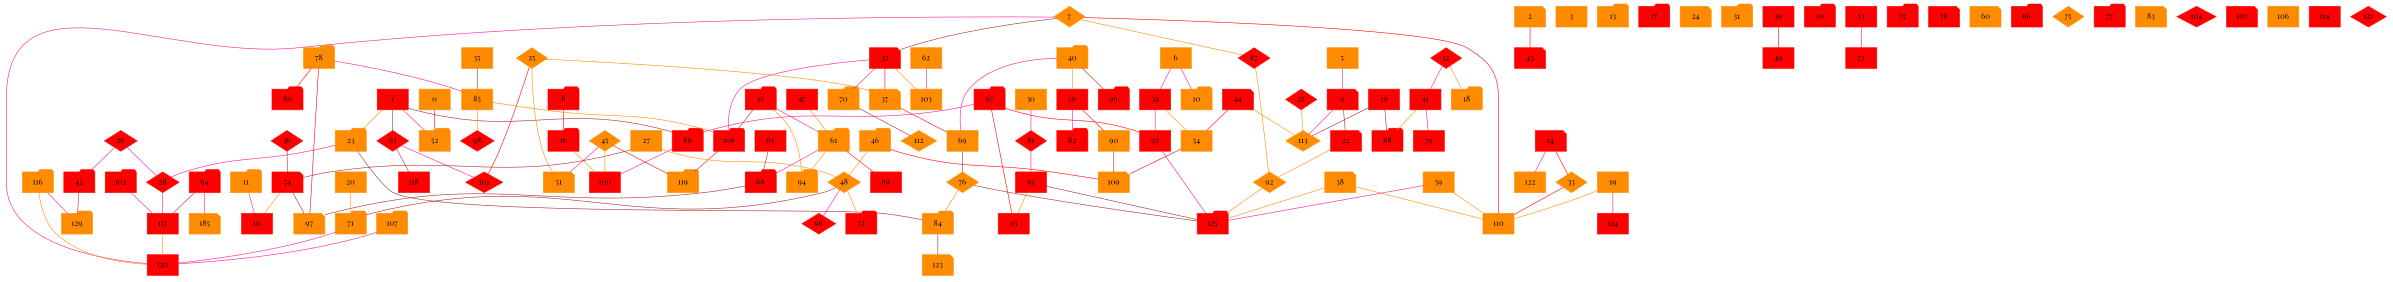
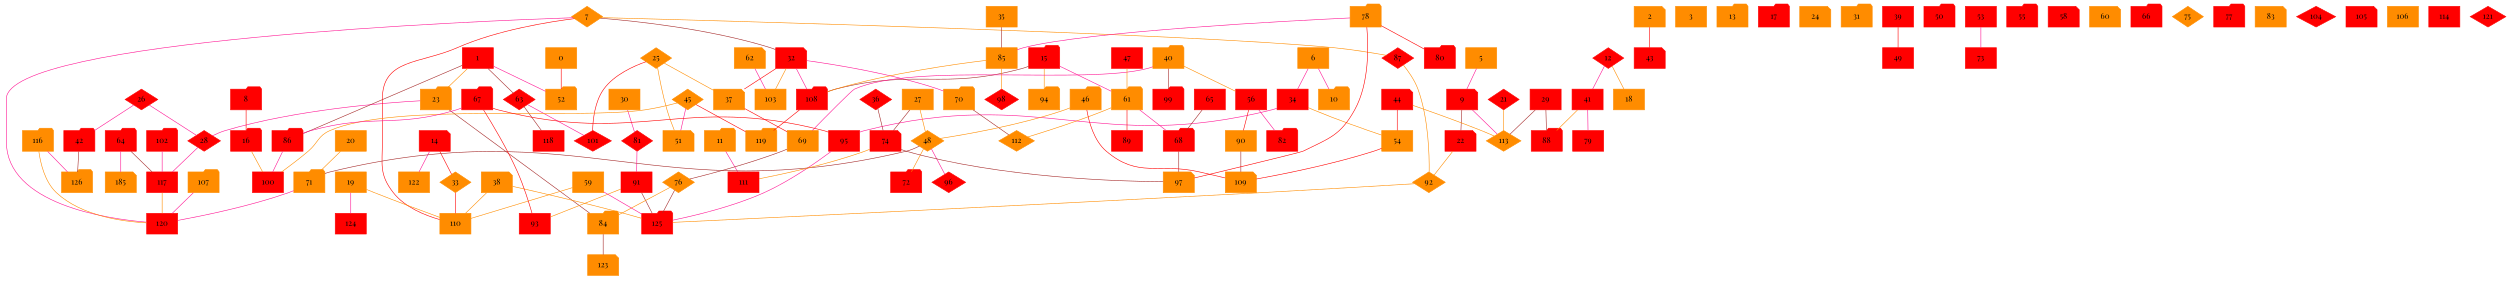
node "62": shape box -> note
node "18": shape folder -> box
edge "61" -- "94": now "61" -- "112"
node "129": label "129" -> "126"
